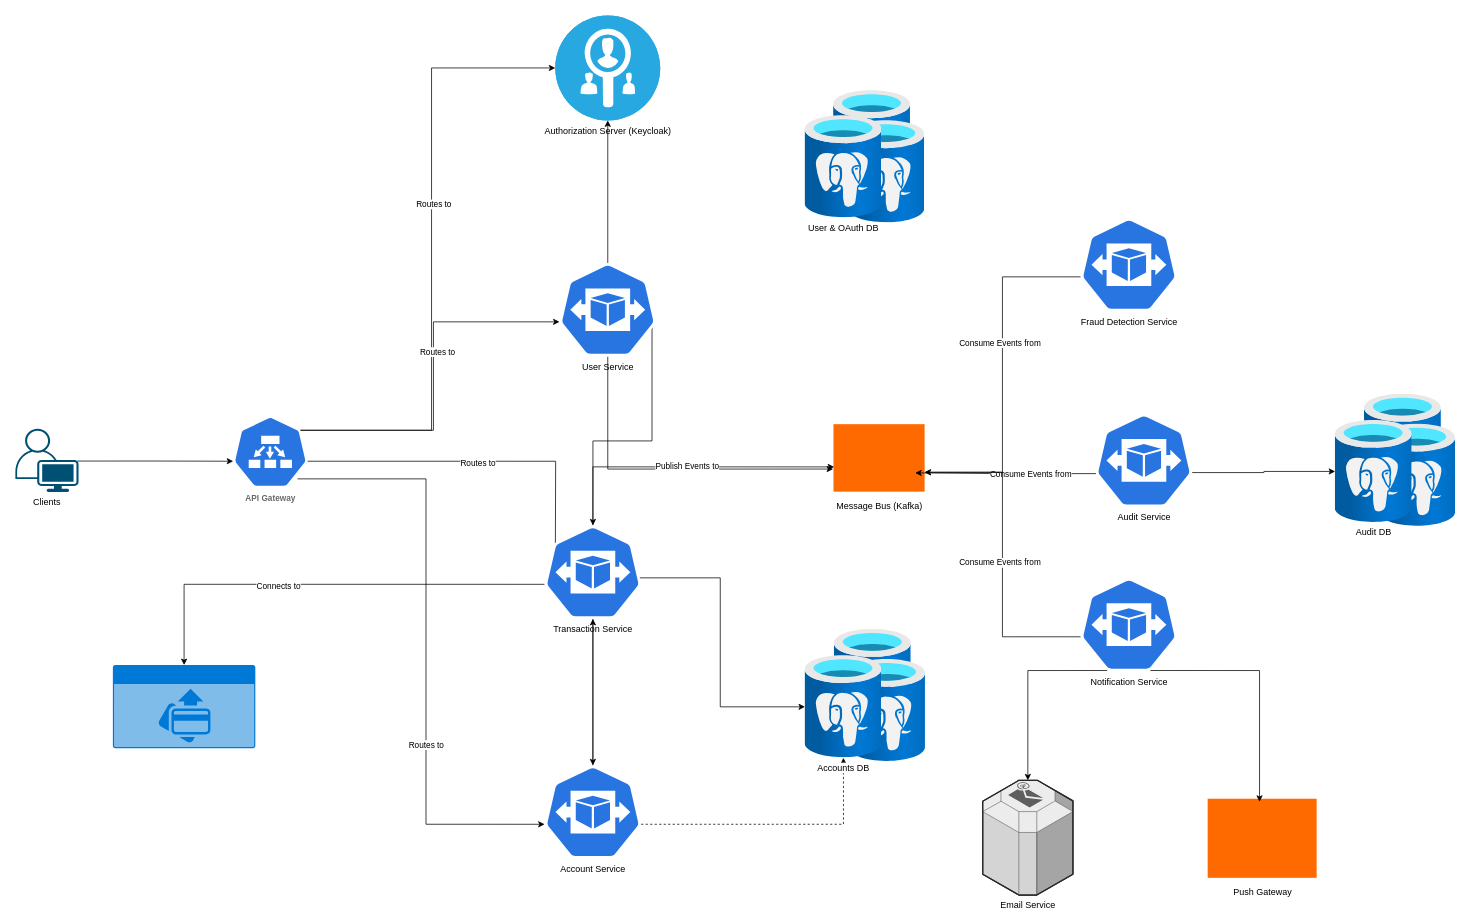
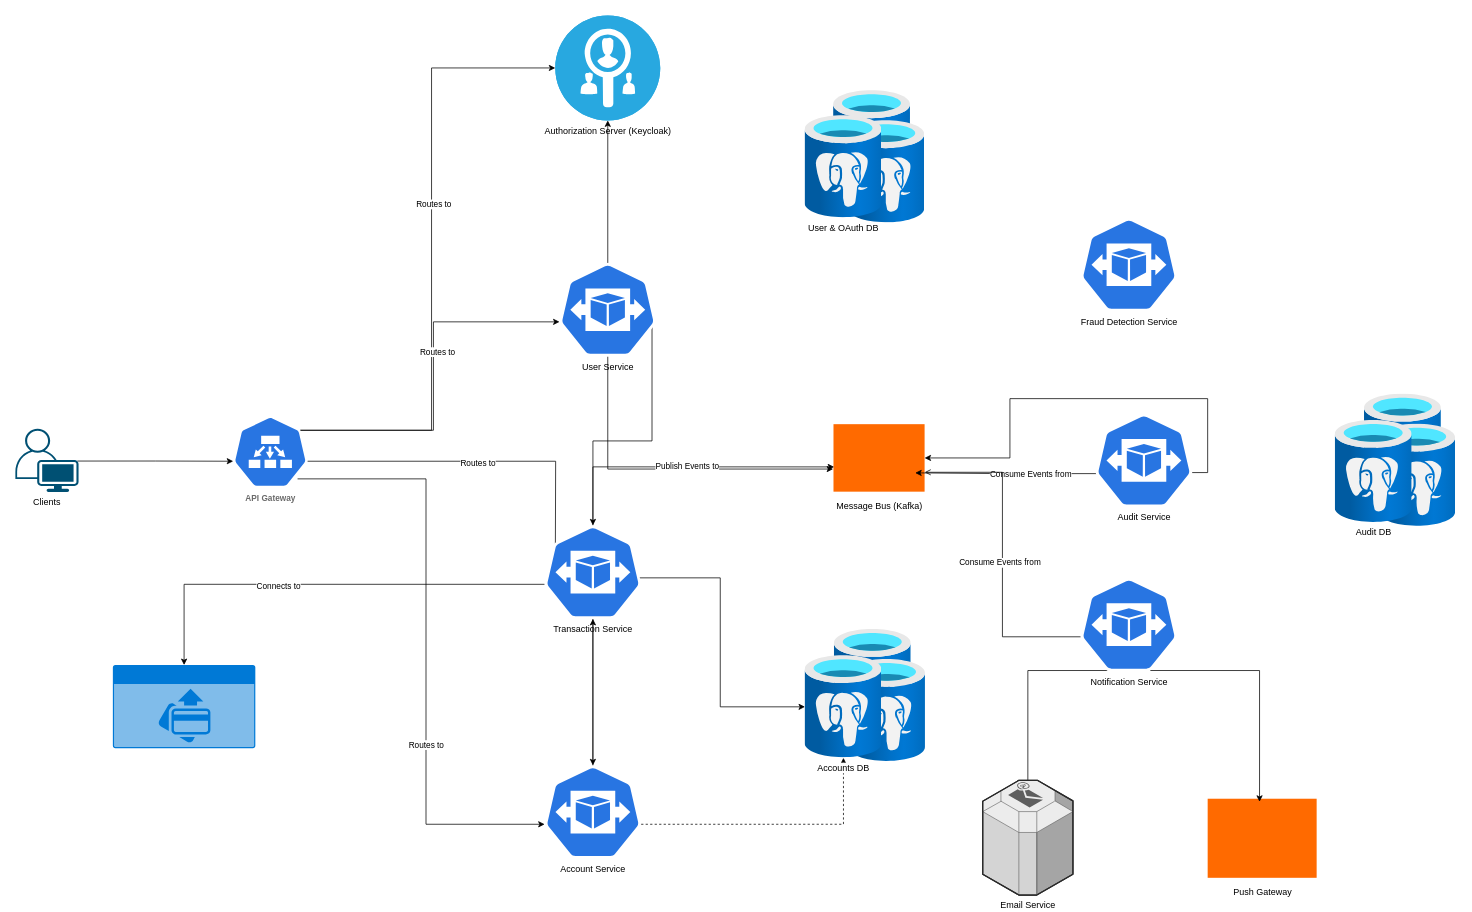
edge "Fraud Detection Service" -> "Message Bus (Kafka)": removed, label "Consume Events from"
edge "Audit Service" -> "Audit DB": now "Audit Service" -> "Message Bus (Kafka)"
edge "Notification Service" -> "Email Service": arrowhead classic -> none
